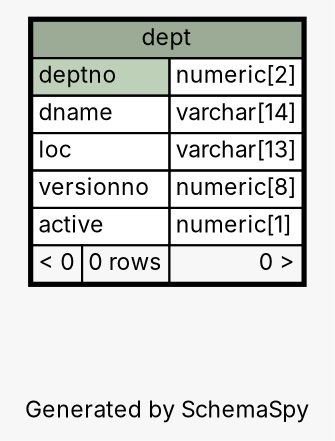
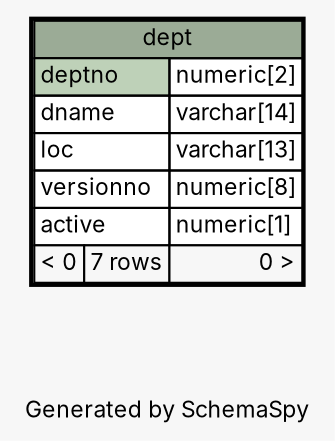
node "dept": text "0 rows" -> "7 rows"
